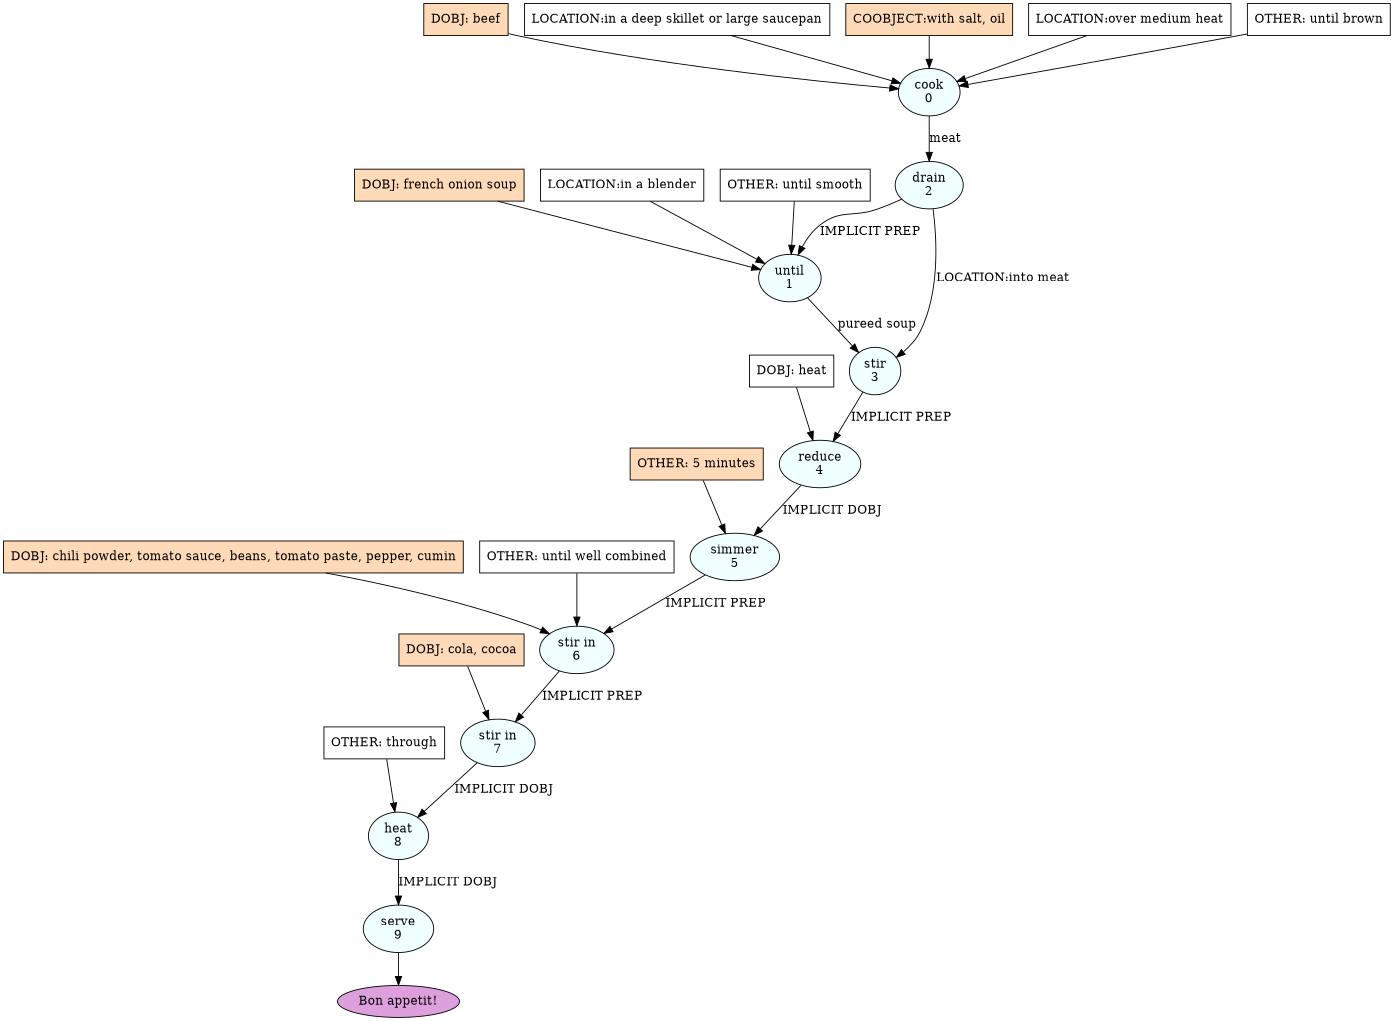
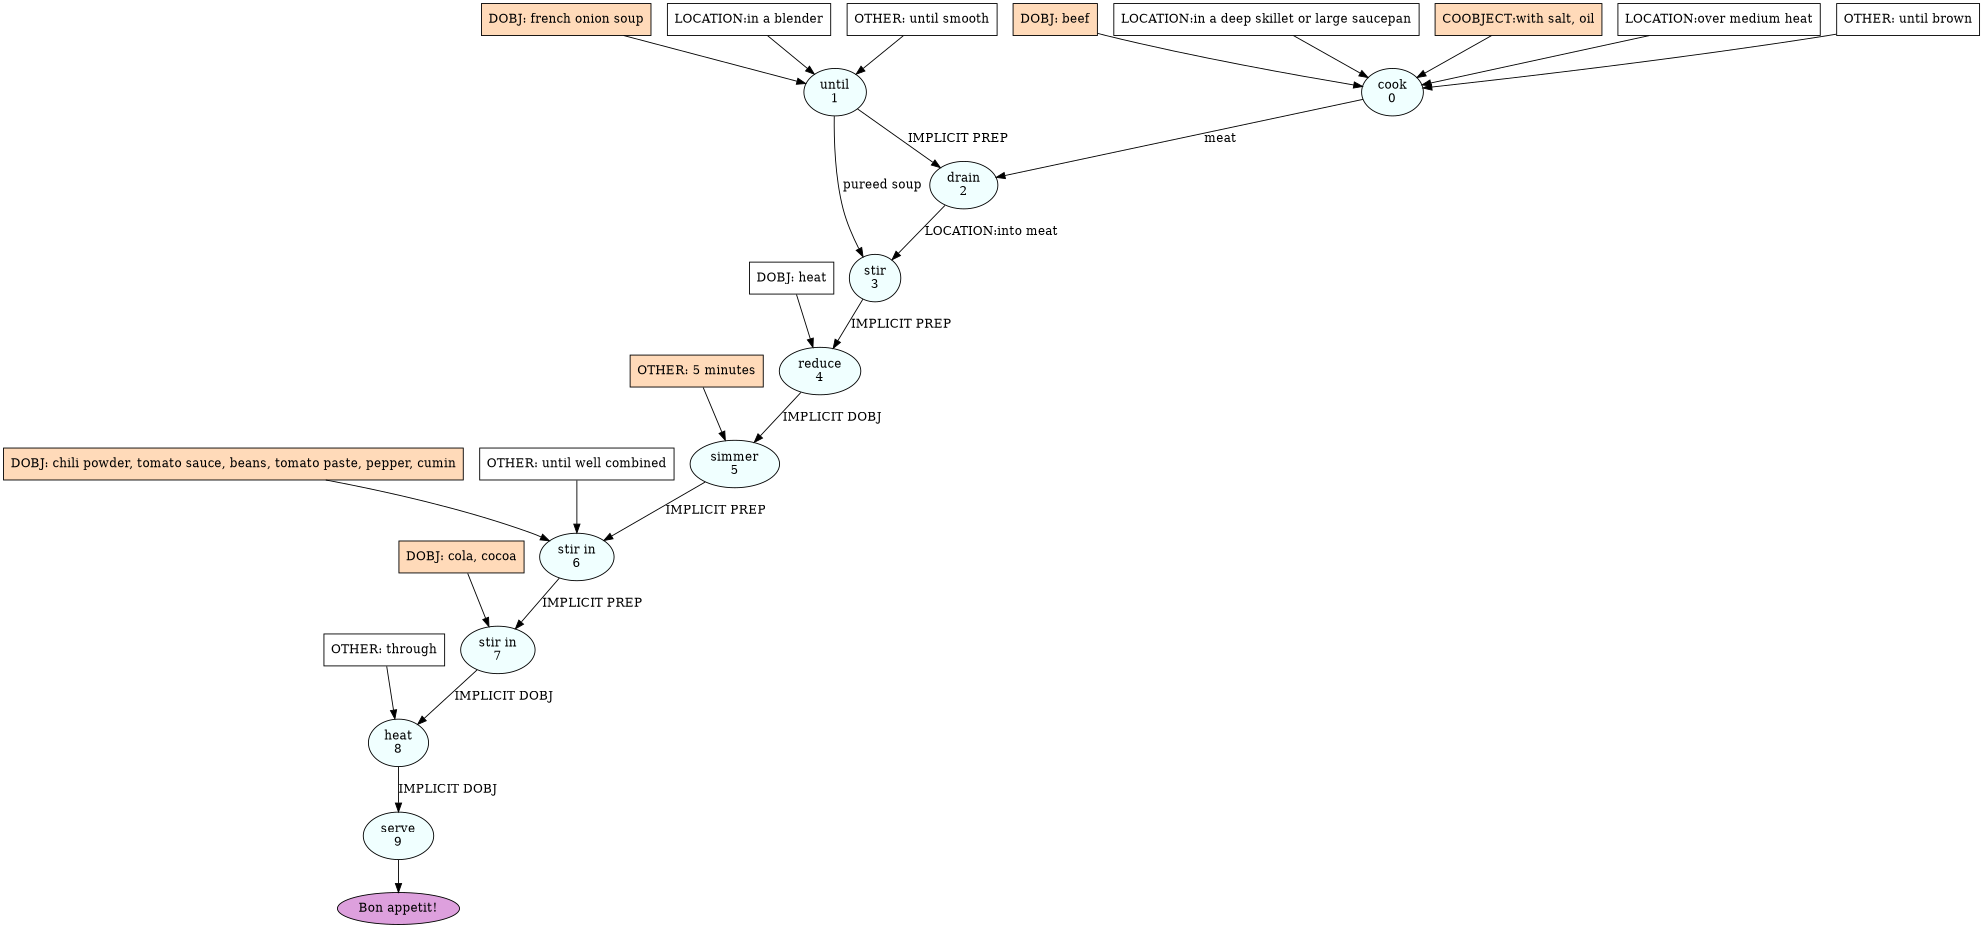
edge "drain 2" -> "until 1": reversed
